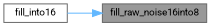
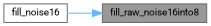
node "fill_into16": label "fill_into16" -> "fill_noise16"
